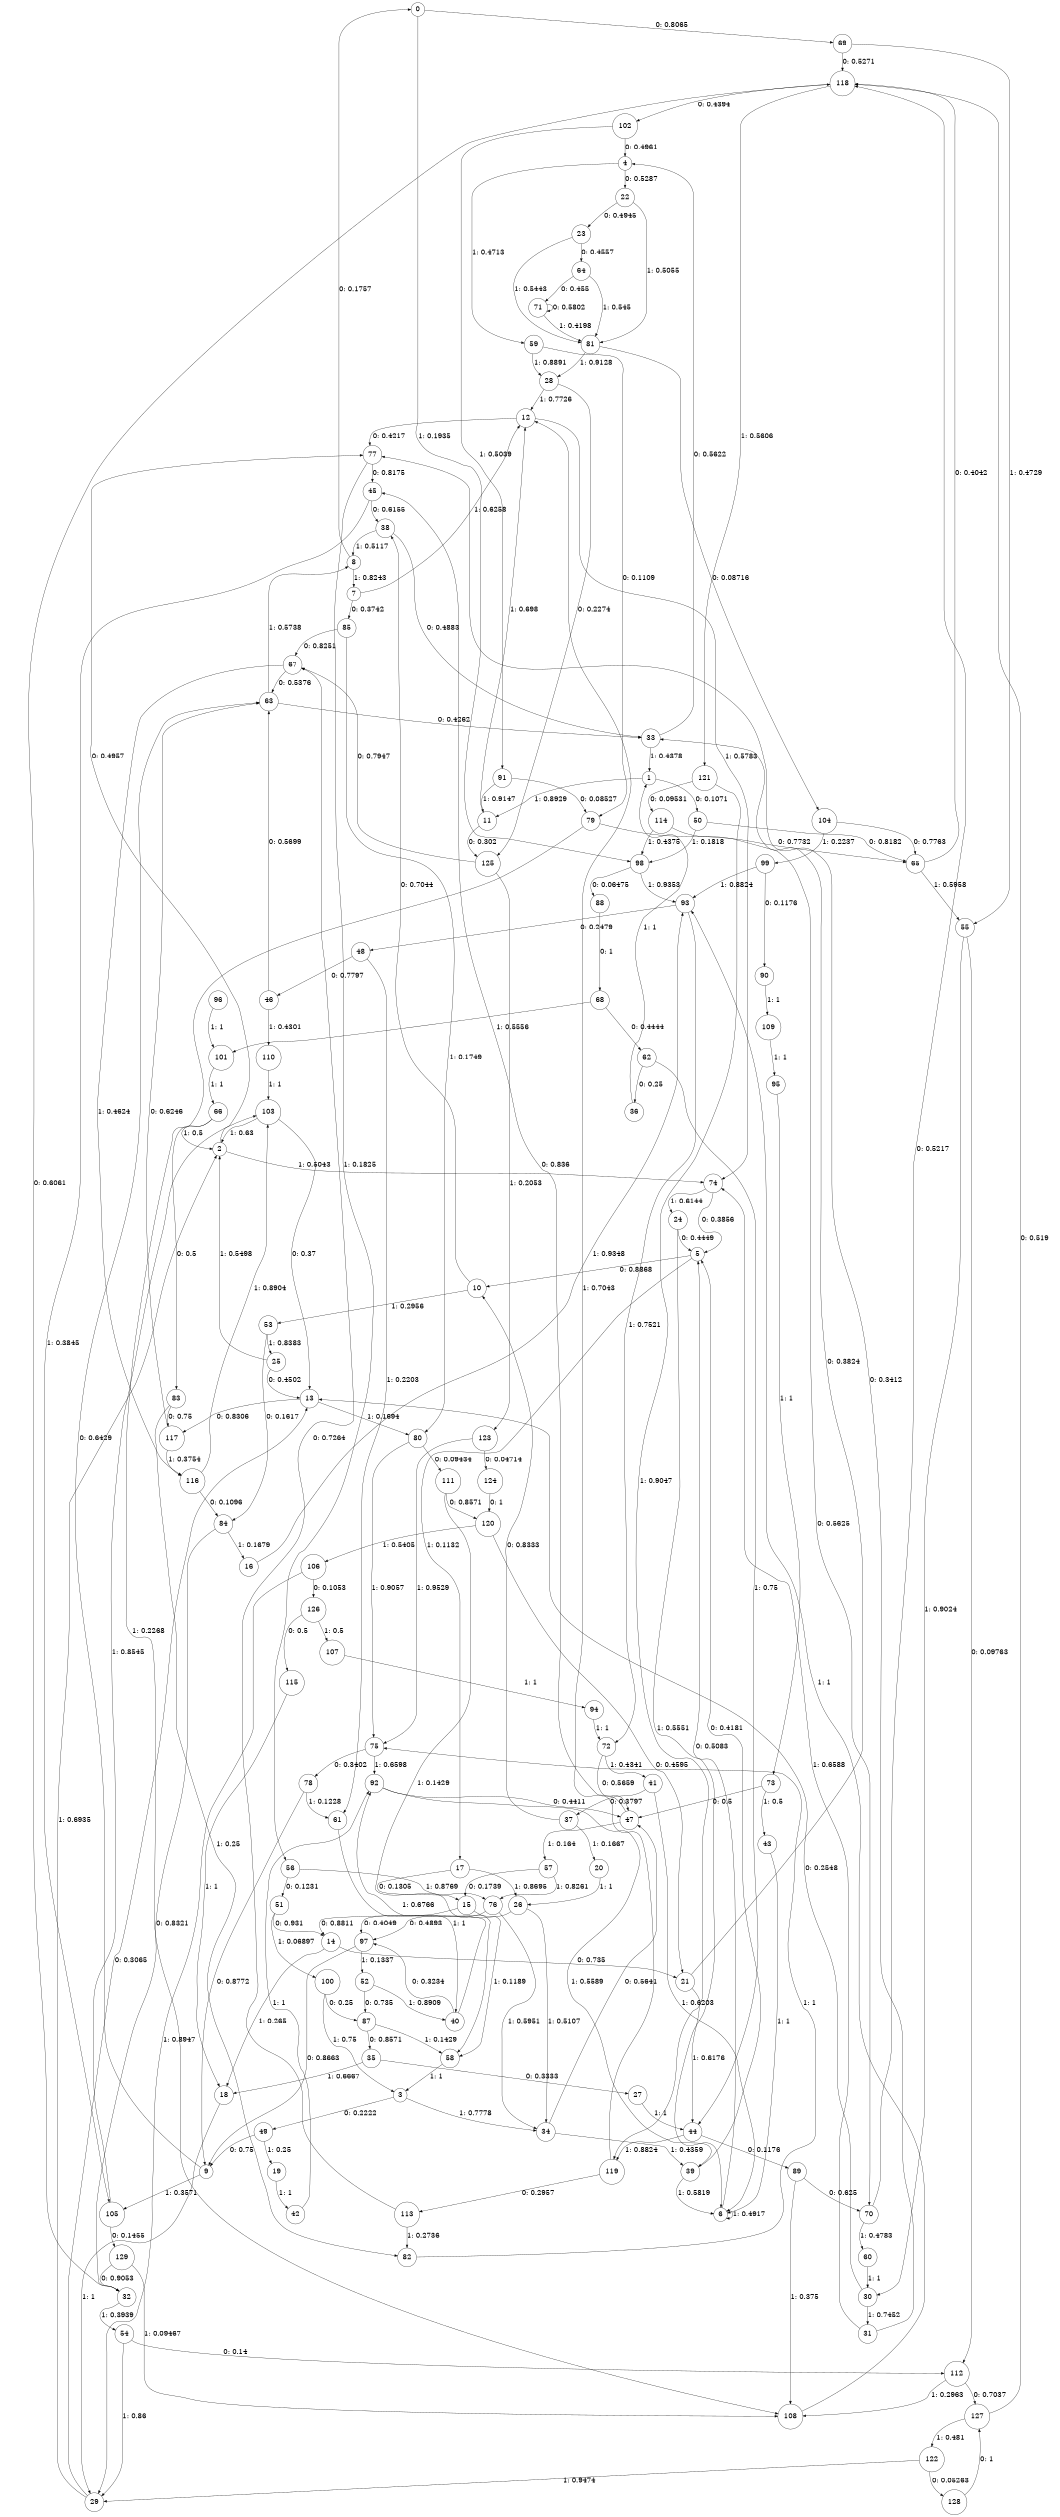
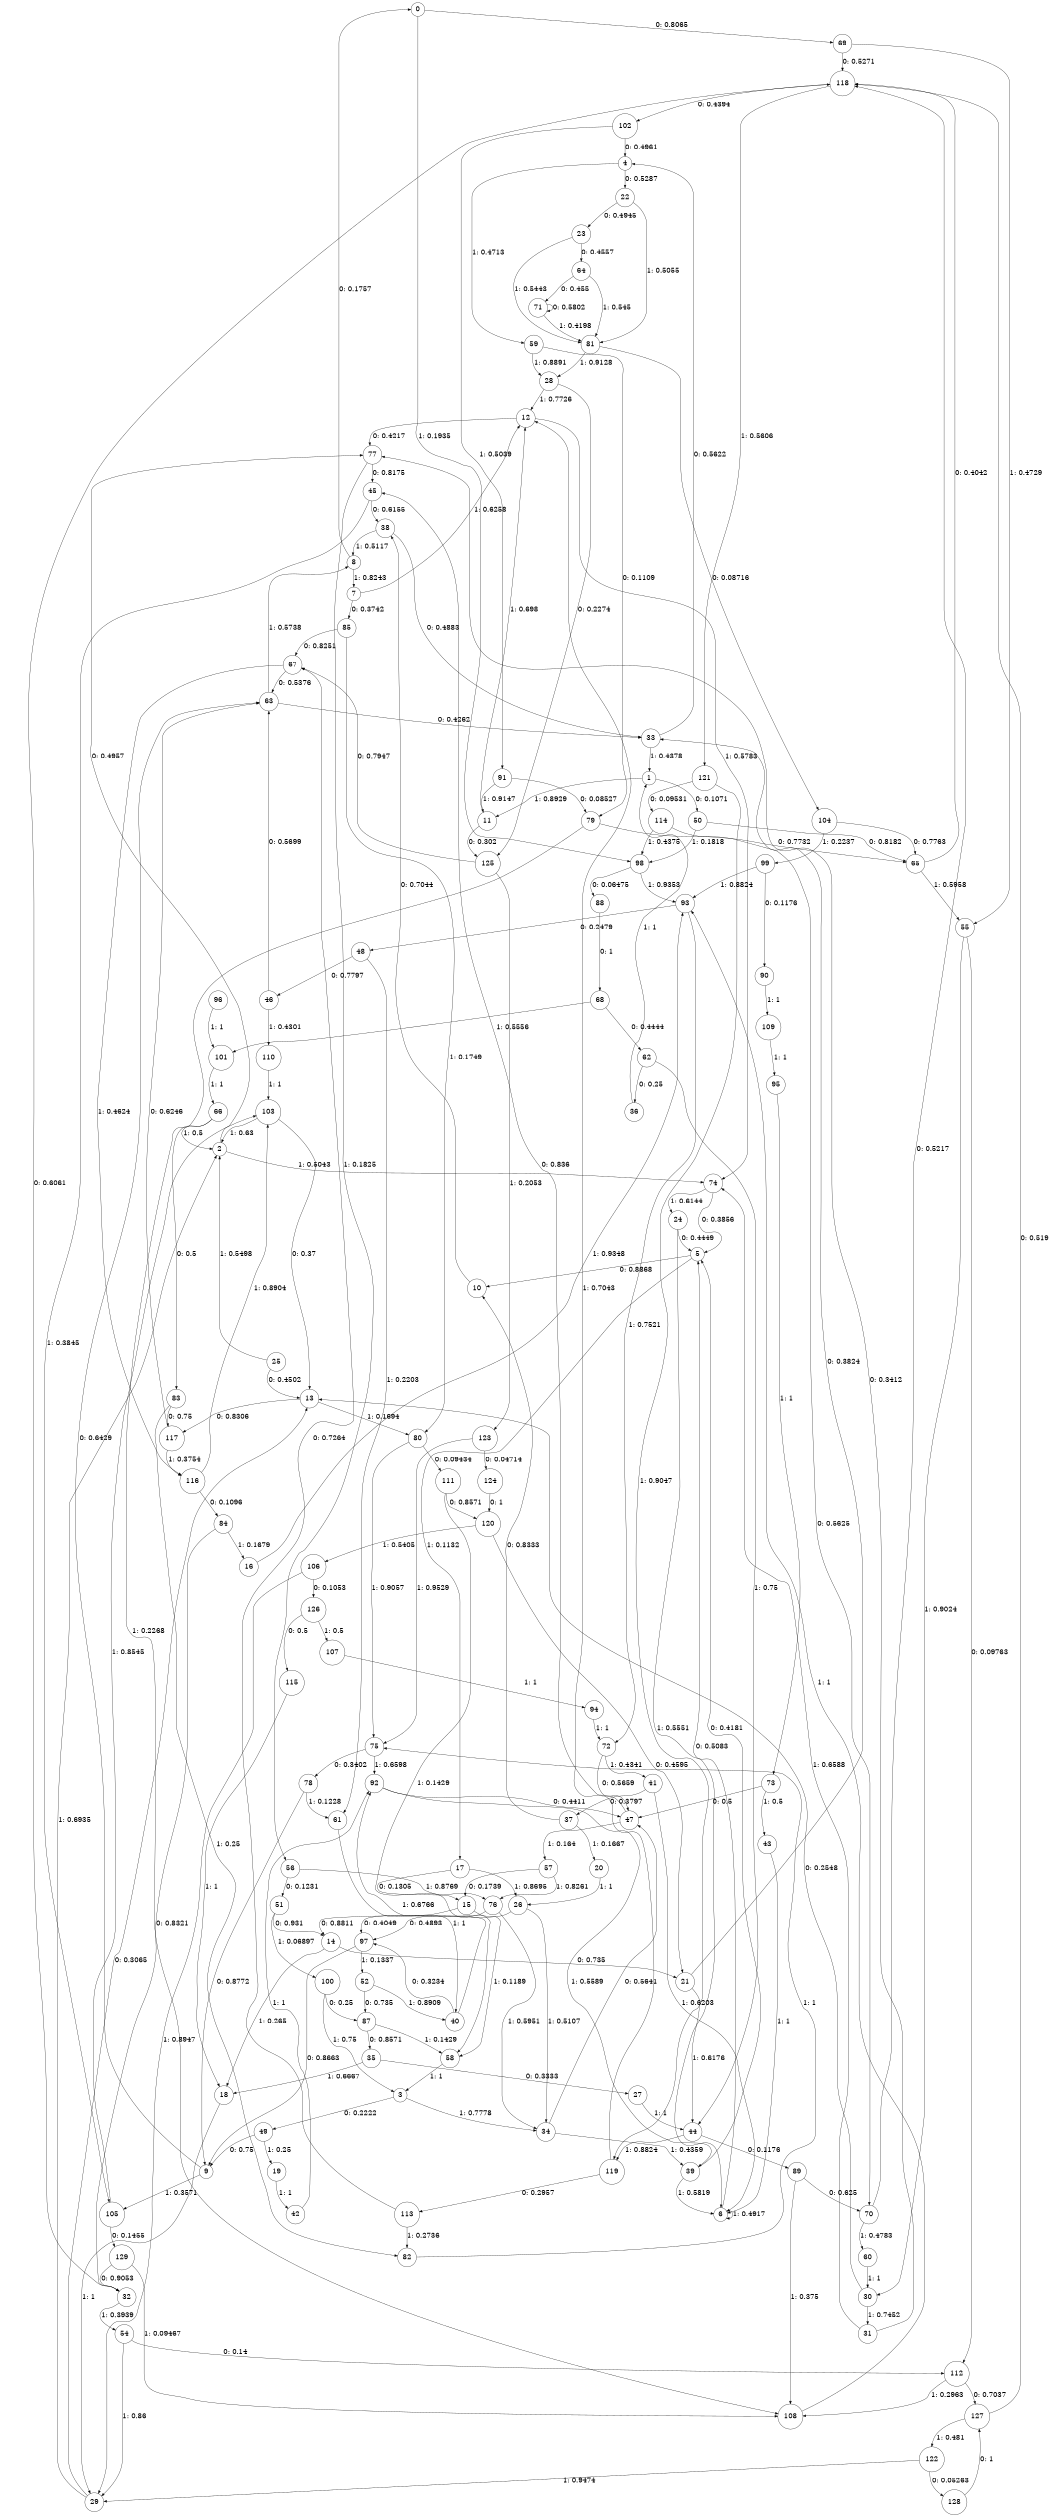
node "53": removed
